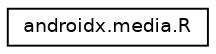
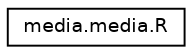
node "androidx.media.R": label "androidx.media.R" -> "media.media.R"
